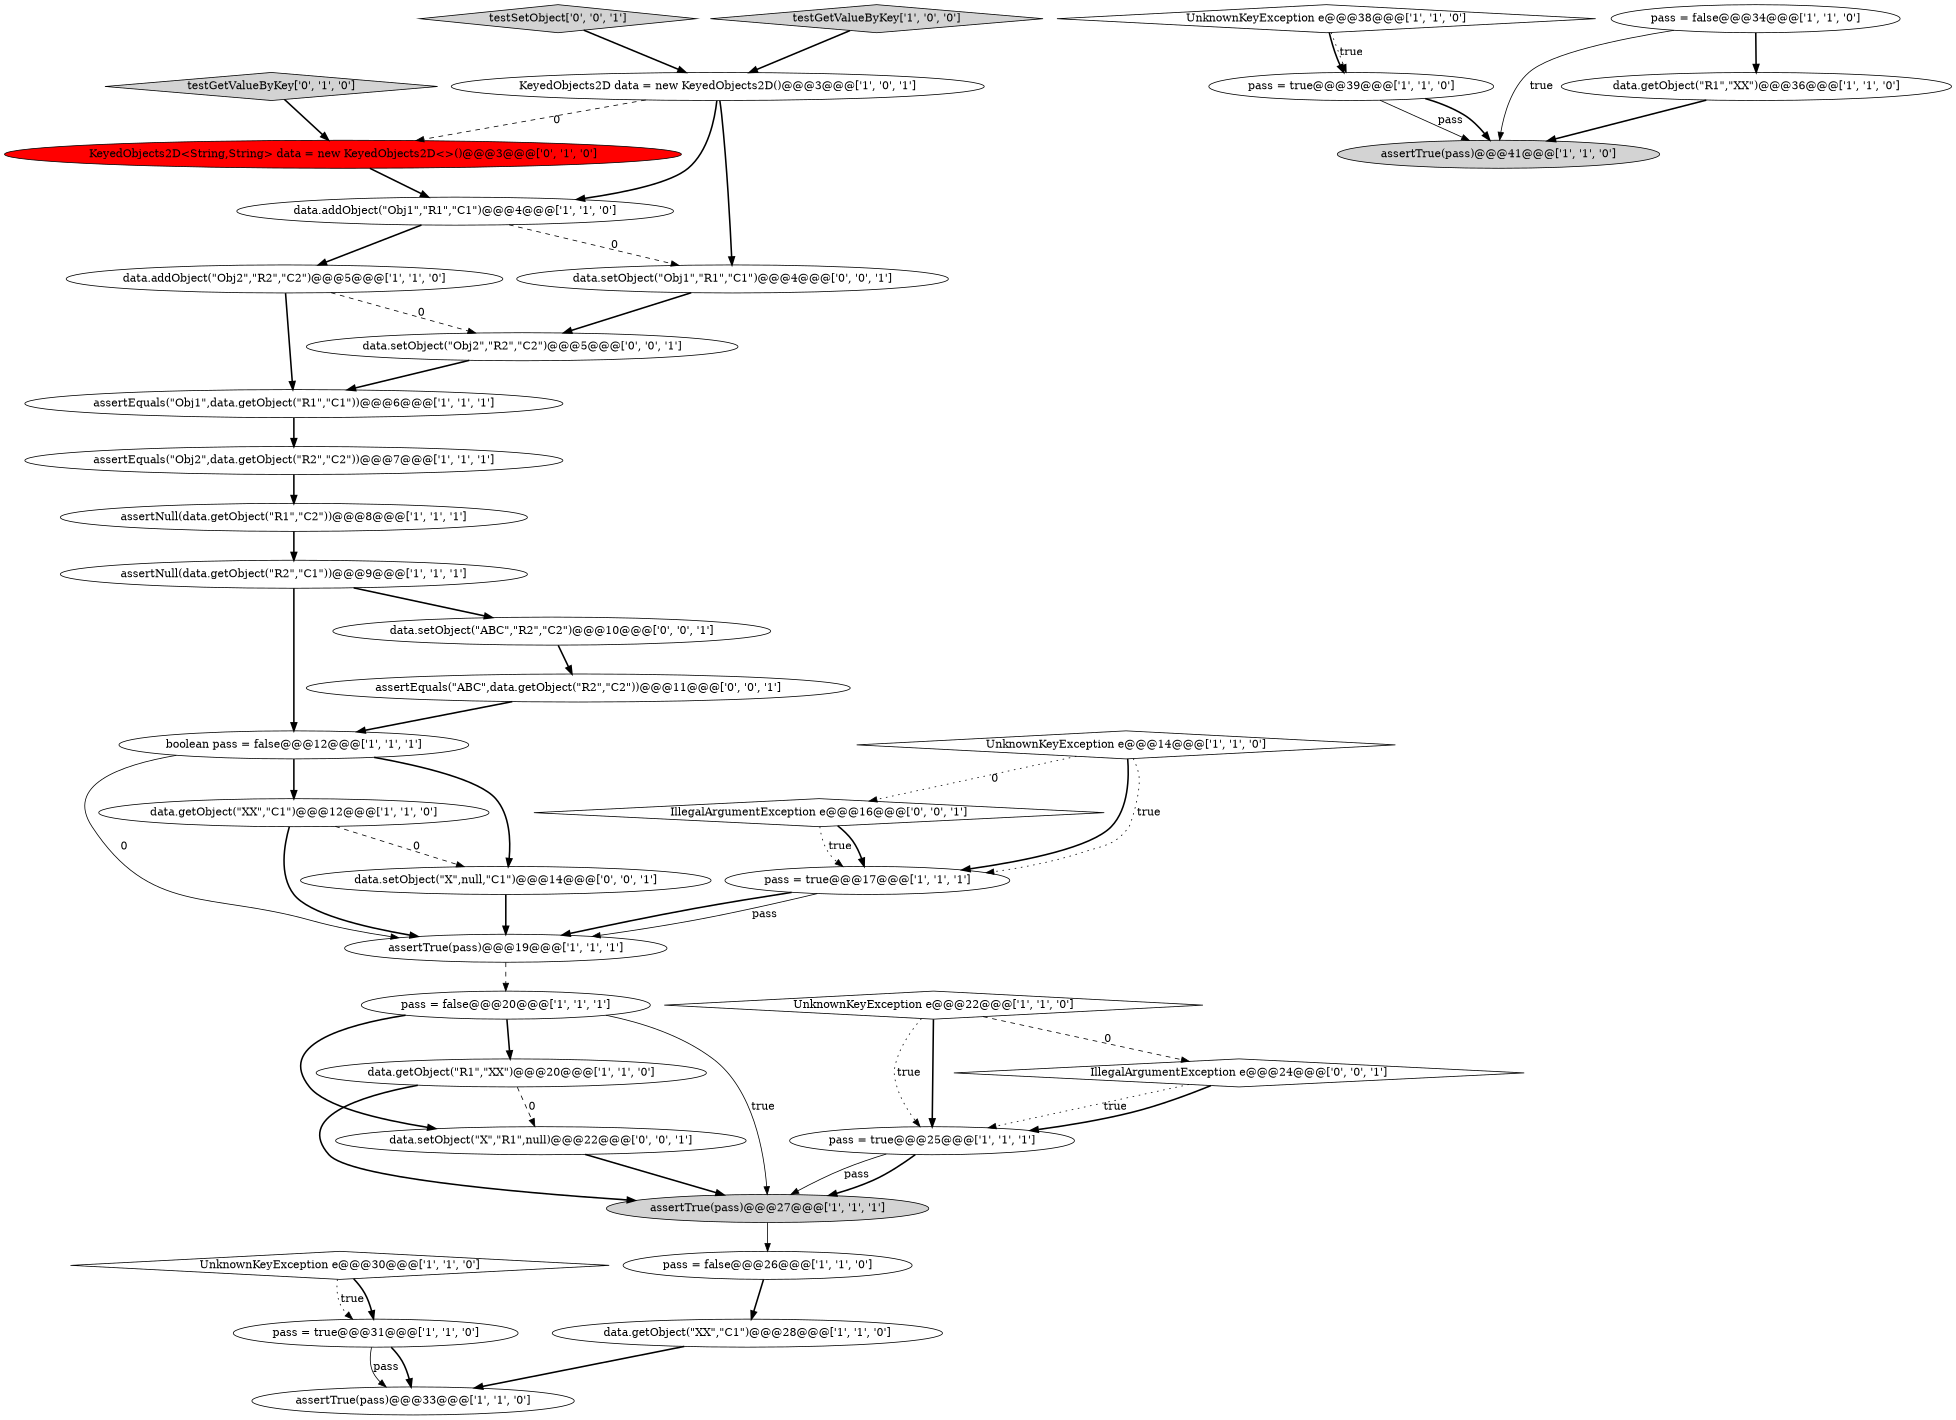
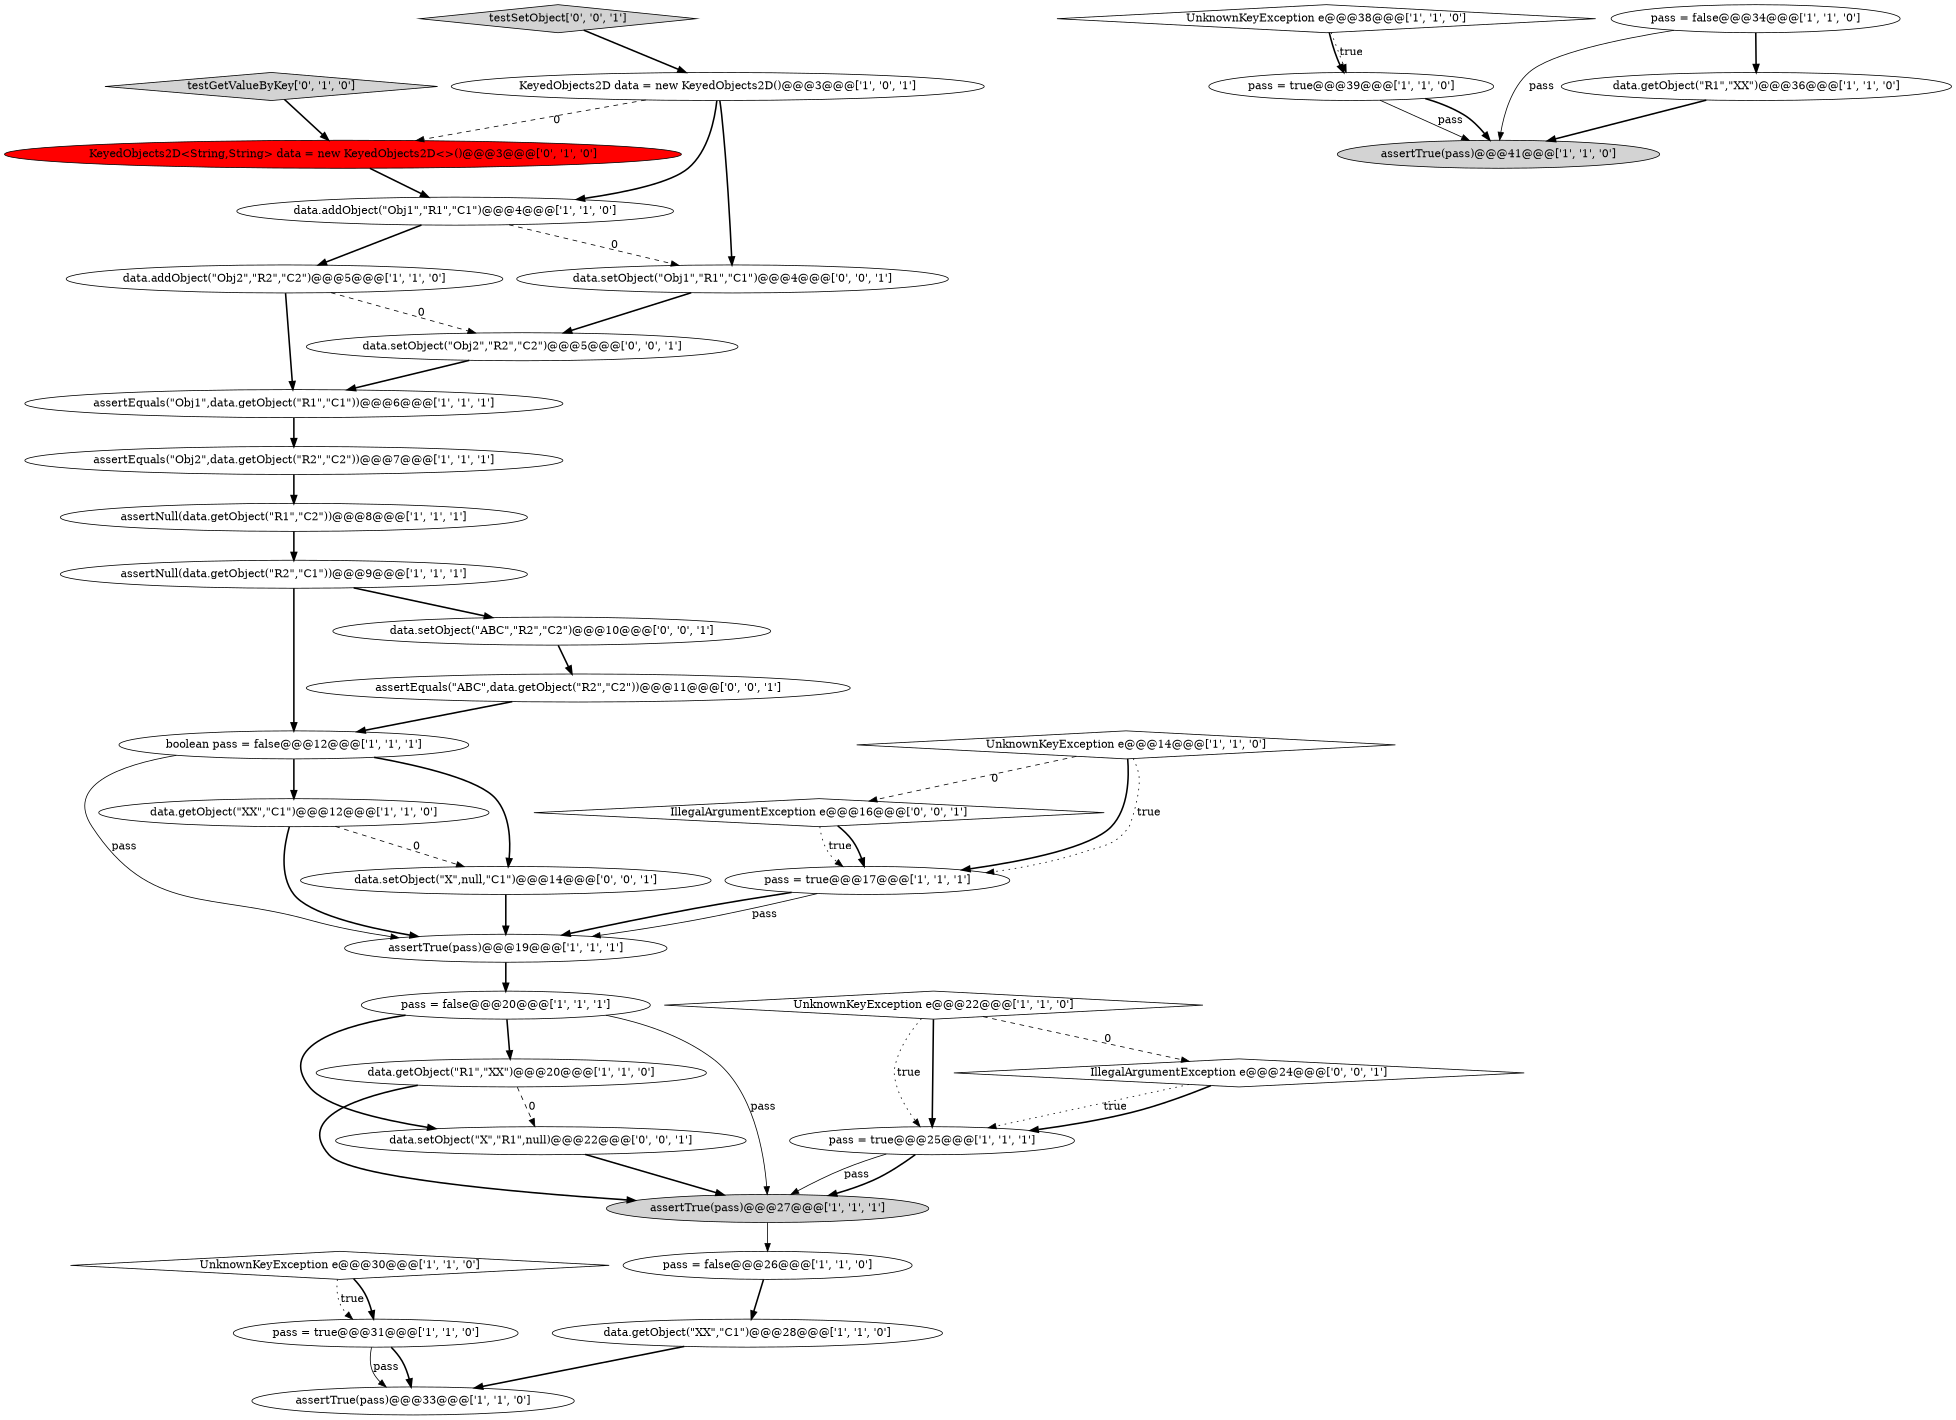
node "testGetValueByKey['1', '0', '0']": removed
edge "pass = false@@@34@@@['1', '1', '0']" -> "assertTrue(pass)@@@41@@@['1', '1', '0']": label "true" -> "pass"
edge "UnknownKeyException e@@@14@@@['1', '1', '0']" -> "IllegalArgumentException e@@@16@@@['0', '0', '1']": style dotted -> dashed
edge "boolean pass = false@@@12@@@['1', '1', '1']" -> "assertTrue(pass)@@@19@@@['1', '1', '1']": label "0" -> "pass"
edge "assertTrue(pass)@@@19@@@['1', '1', '1']" -> "pass = false@@@20@@@['1', '1', '1']": style dashed -> bold
edge "pass = false@@@20@@@['1', '1', '1']" -> "assertTrue(pass)@@@27@@@['1', '1', '1']": label "true" -> "pass"
